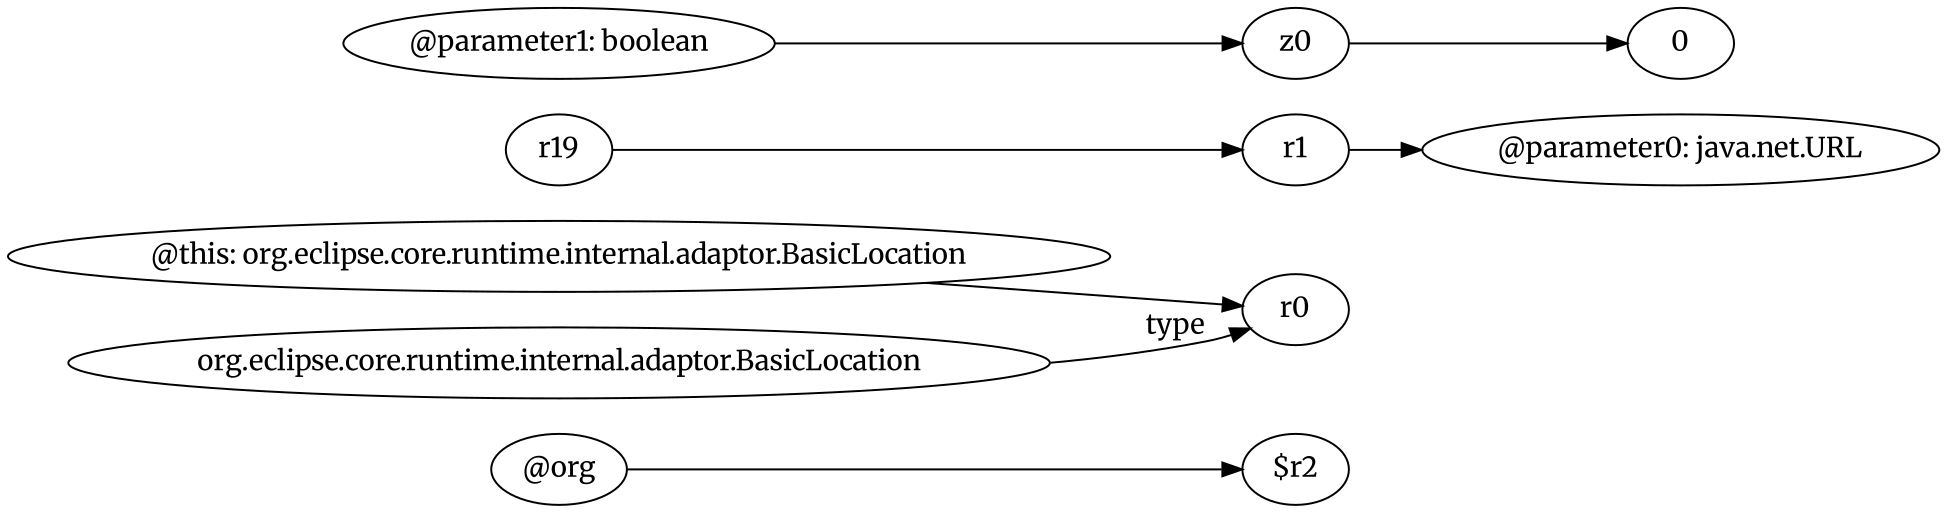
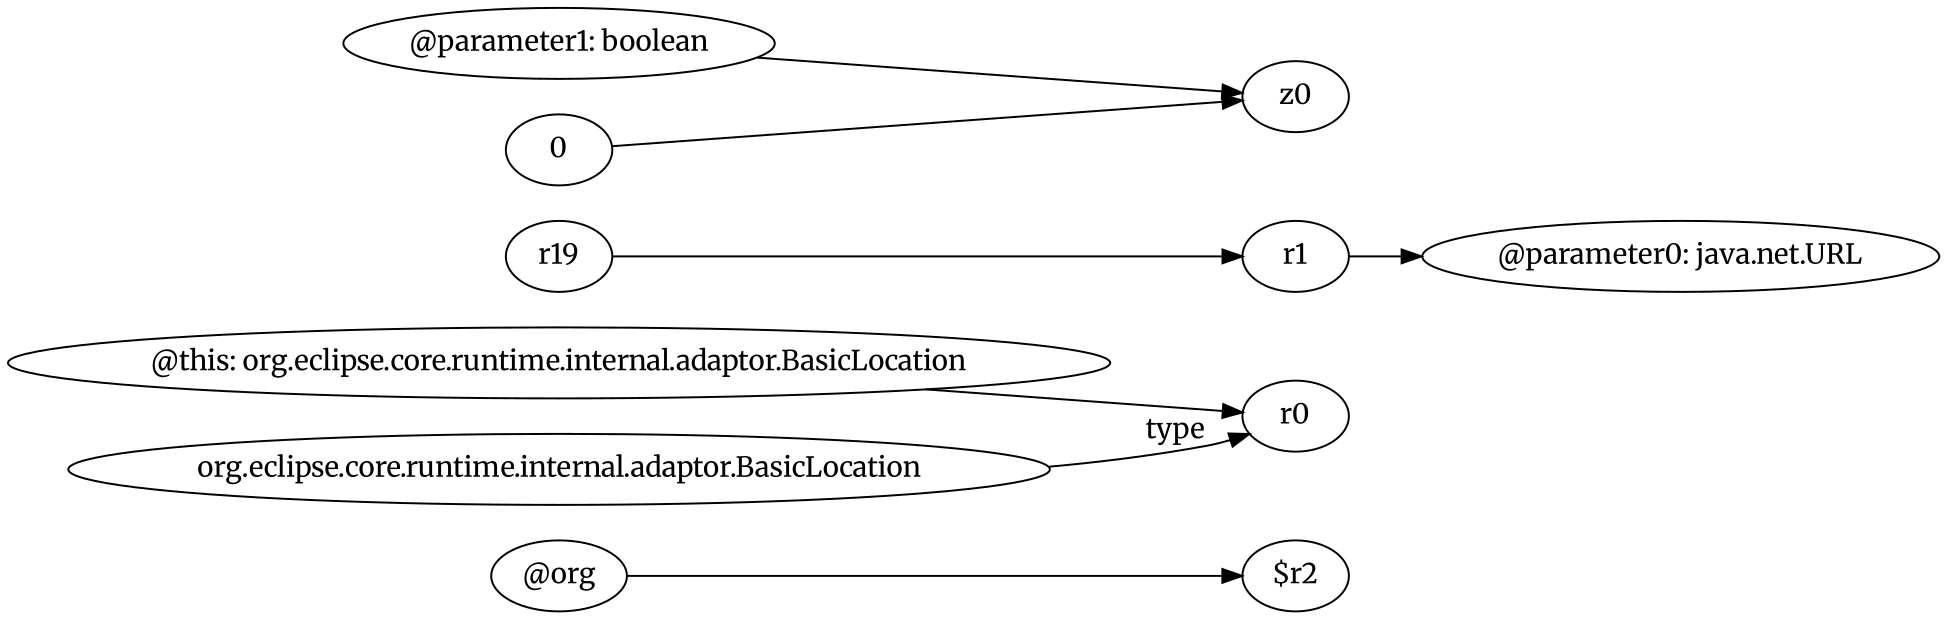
edge "z0" -> "0": reversed
